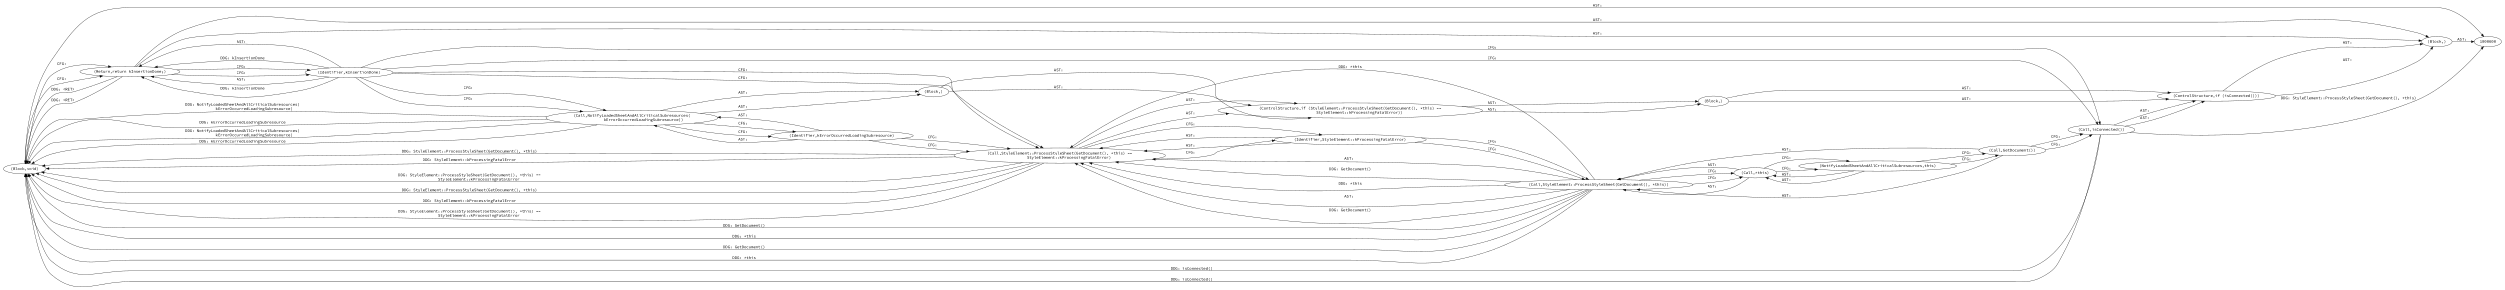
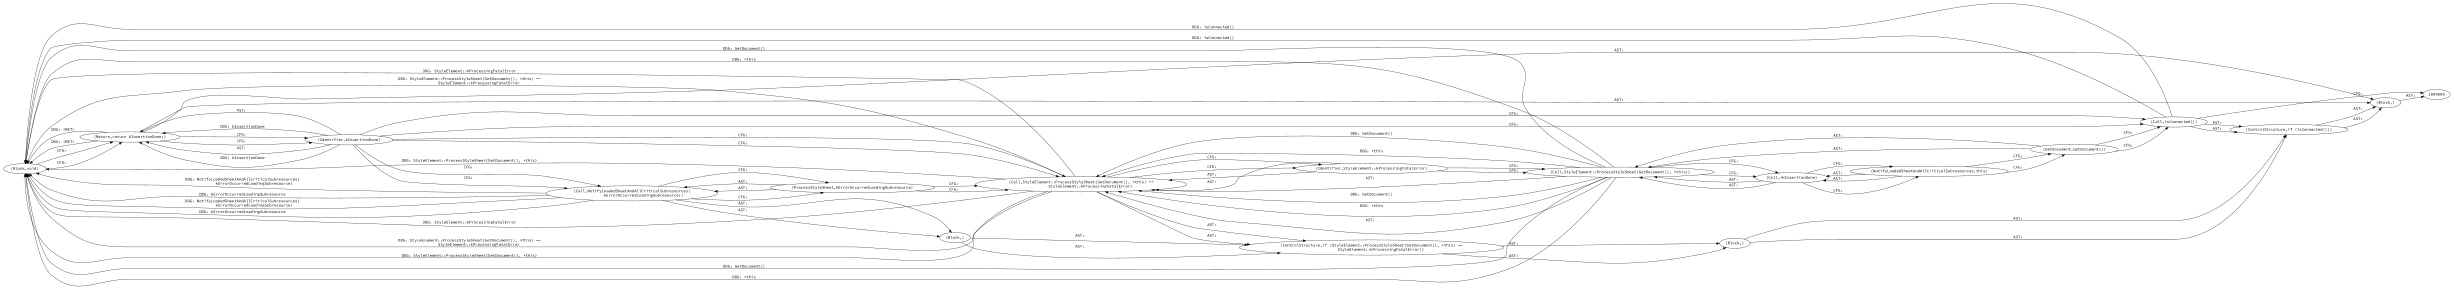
edge "(Block,void)" -> "1000600": removed, label "AST:"
edge "(Call,isConnected())" -> "1000600": label "DDG: StyleElement::ProcessStyleSheet(GetDocument(), *this)" -> "CFG: "
node "(Identifier,kErrorOccurredLoadingSubresource)": label "(Identifier,kErrorOccurredLoadingSubresource)" -> "(ProcessStyleSheet,kErrorOccurredLoadingSubresource)"
node "(Call,GetDocument())": label "(Call,GetDocument())" -> "(GetDocument,GetDocument())"
node "(Call,*this)": label "(Call,*this)" -> "(Call,*kInsertionDone)"
